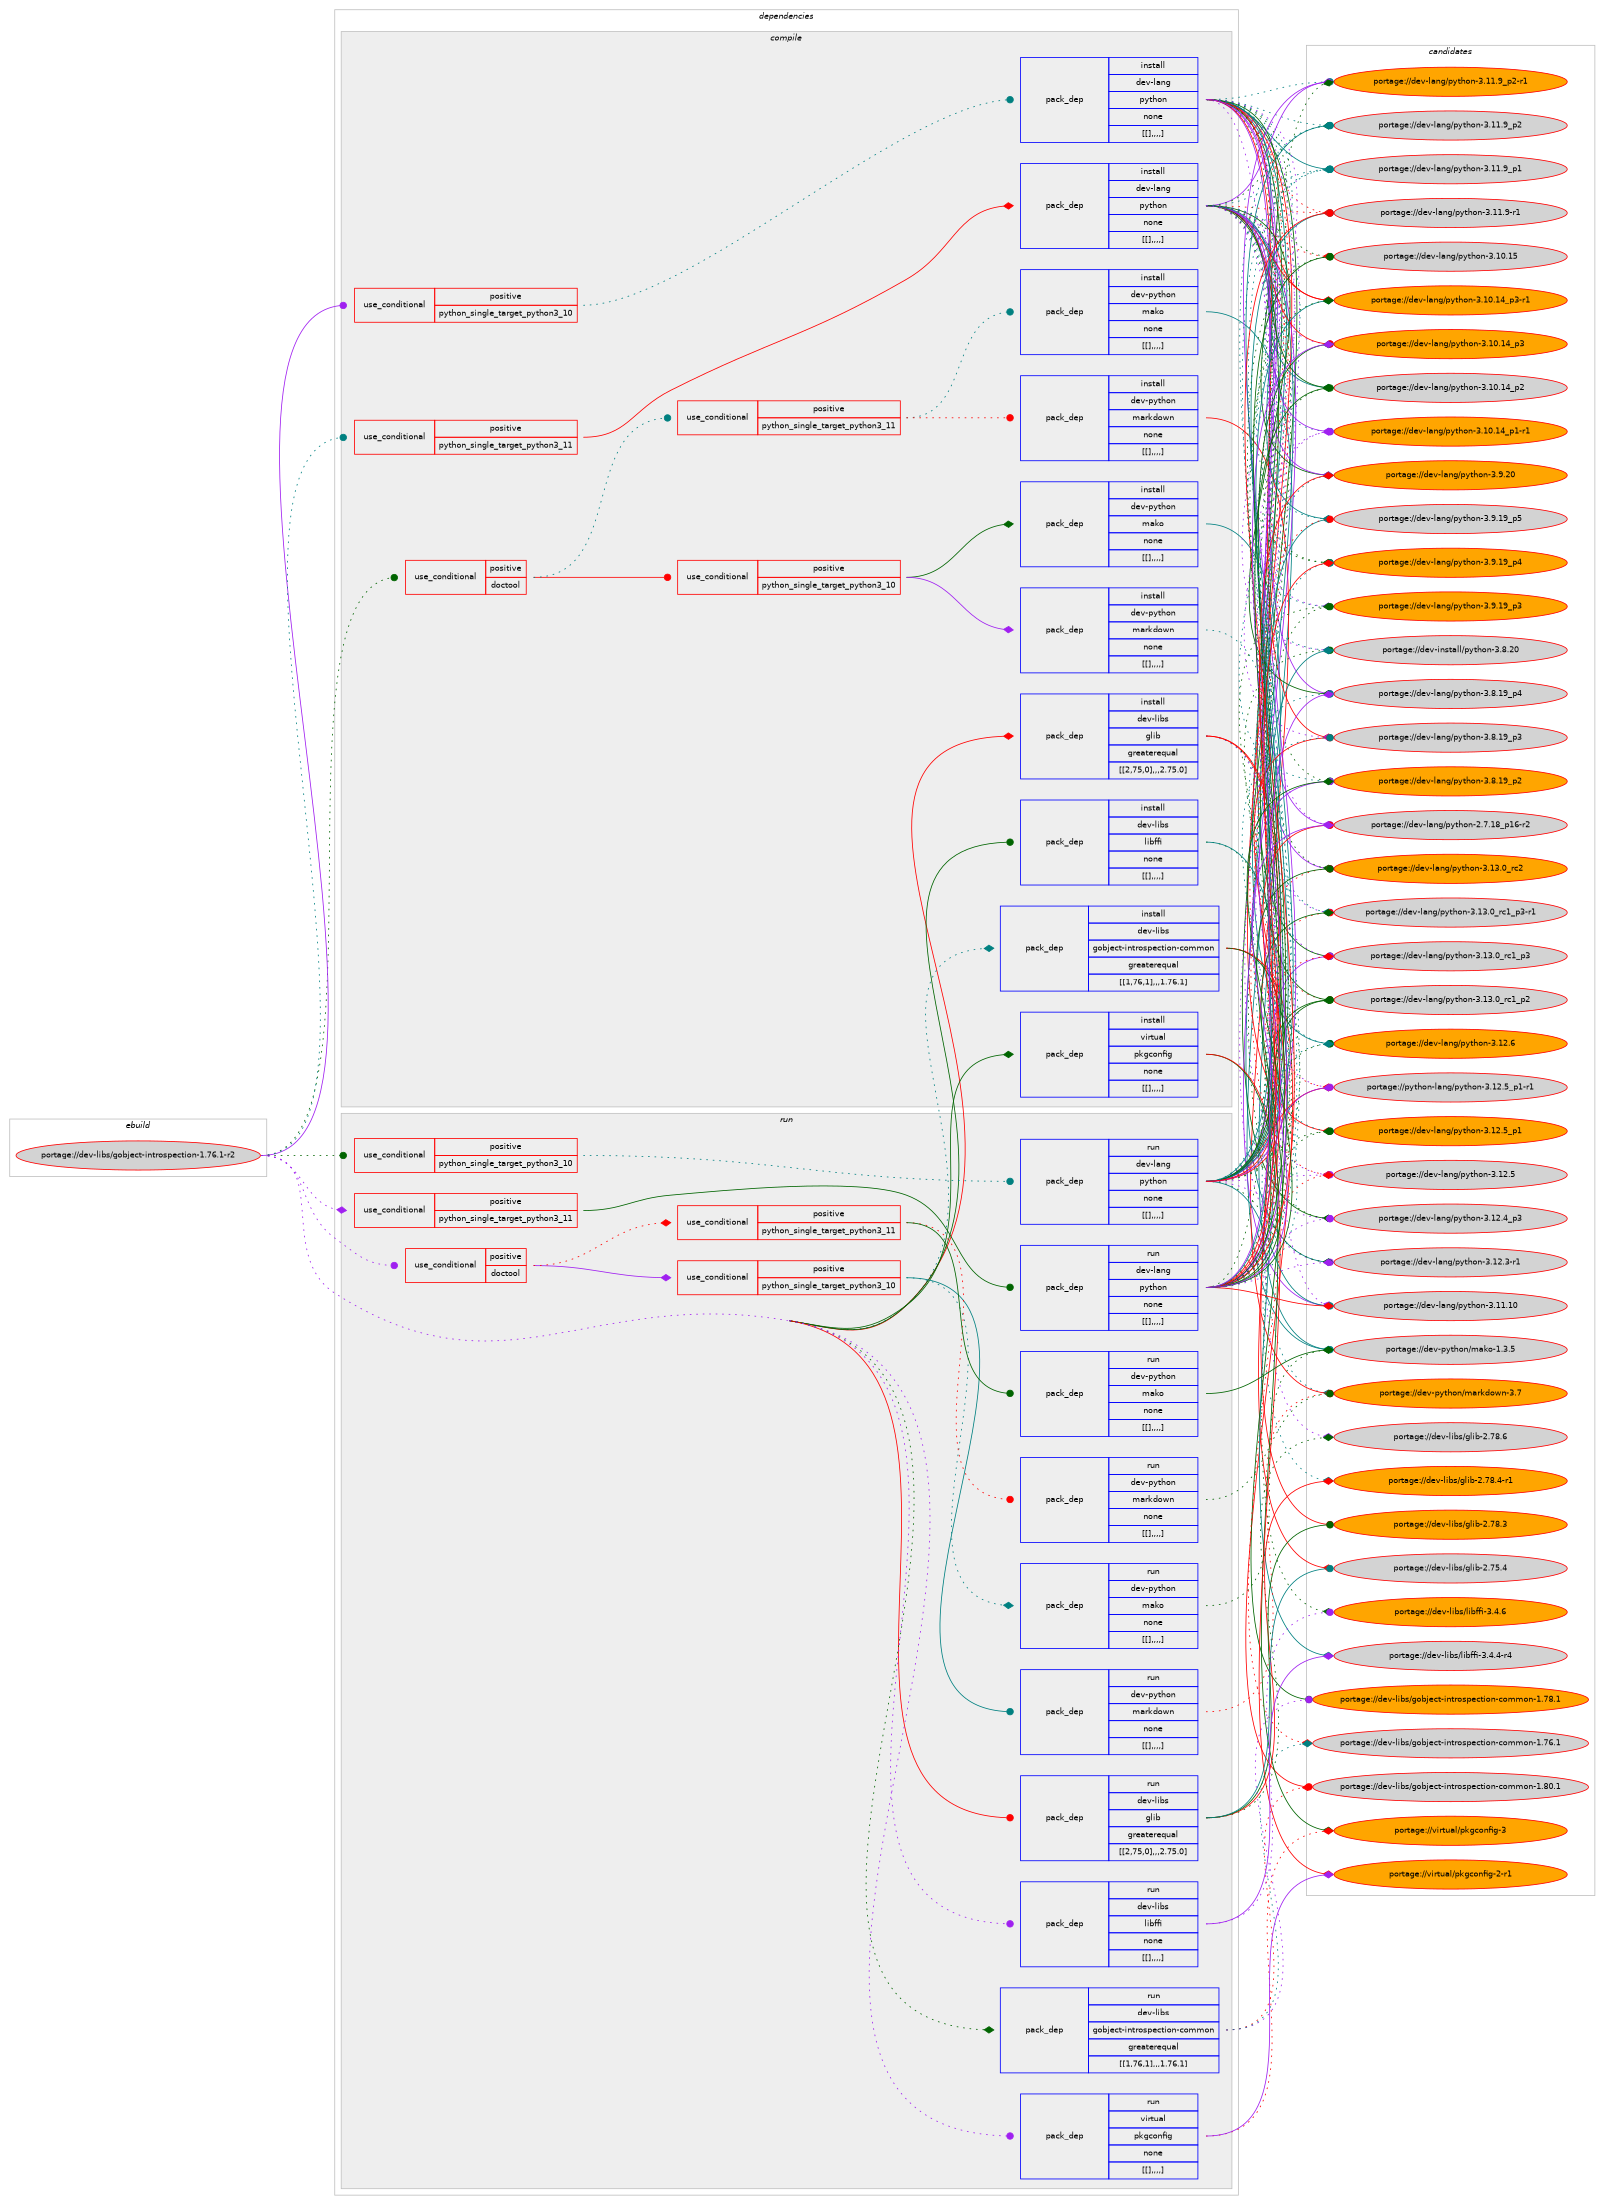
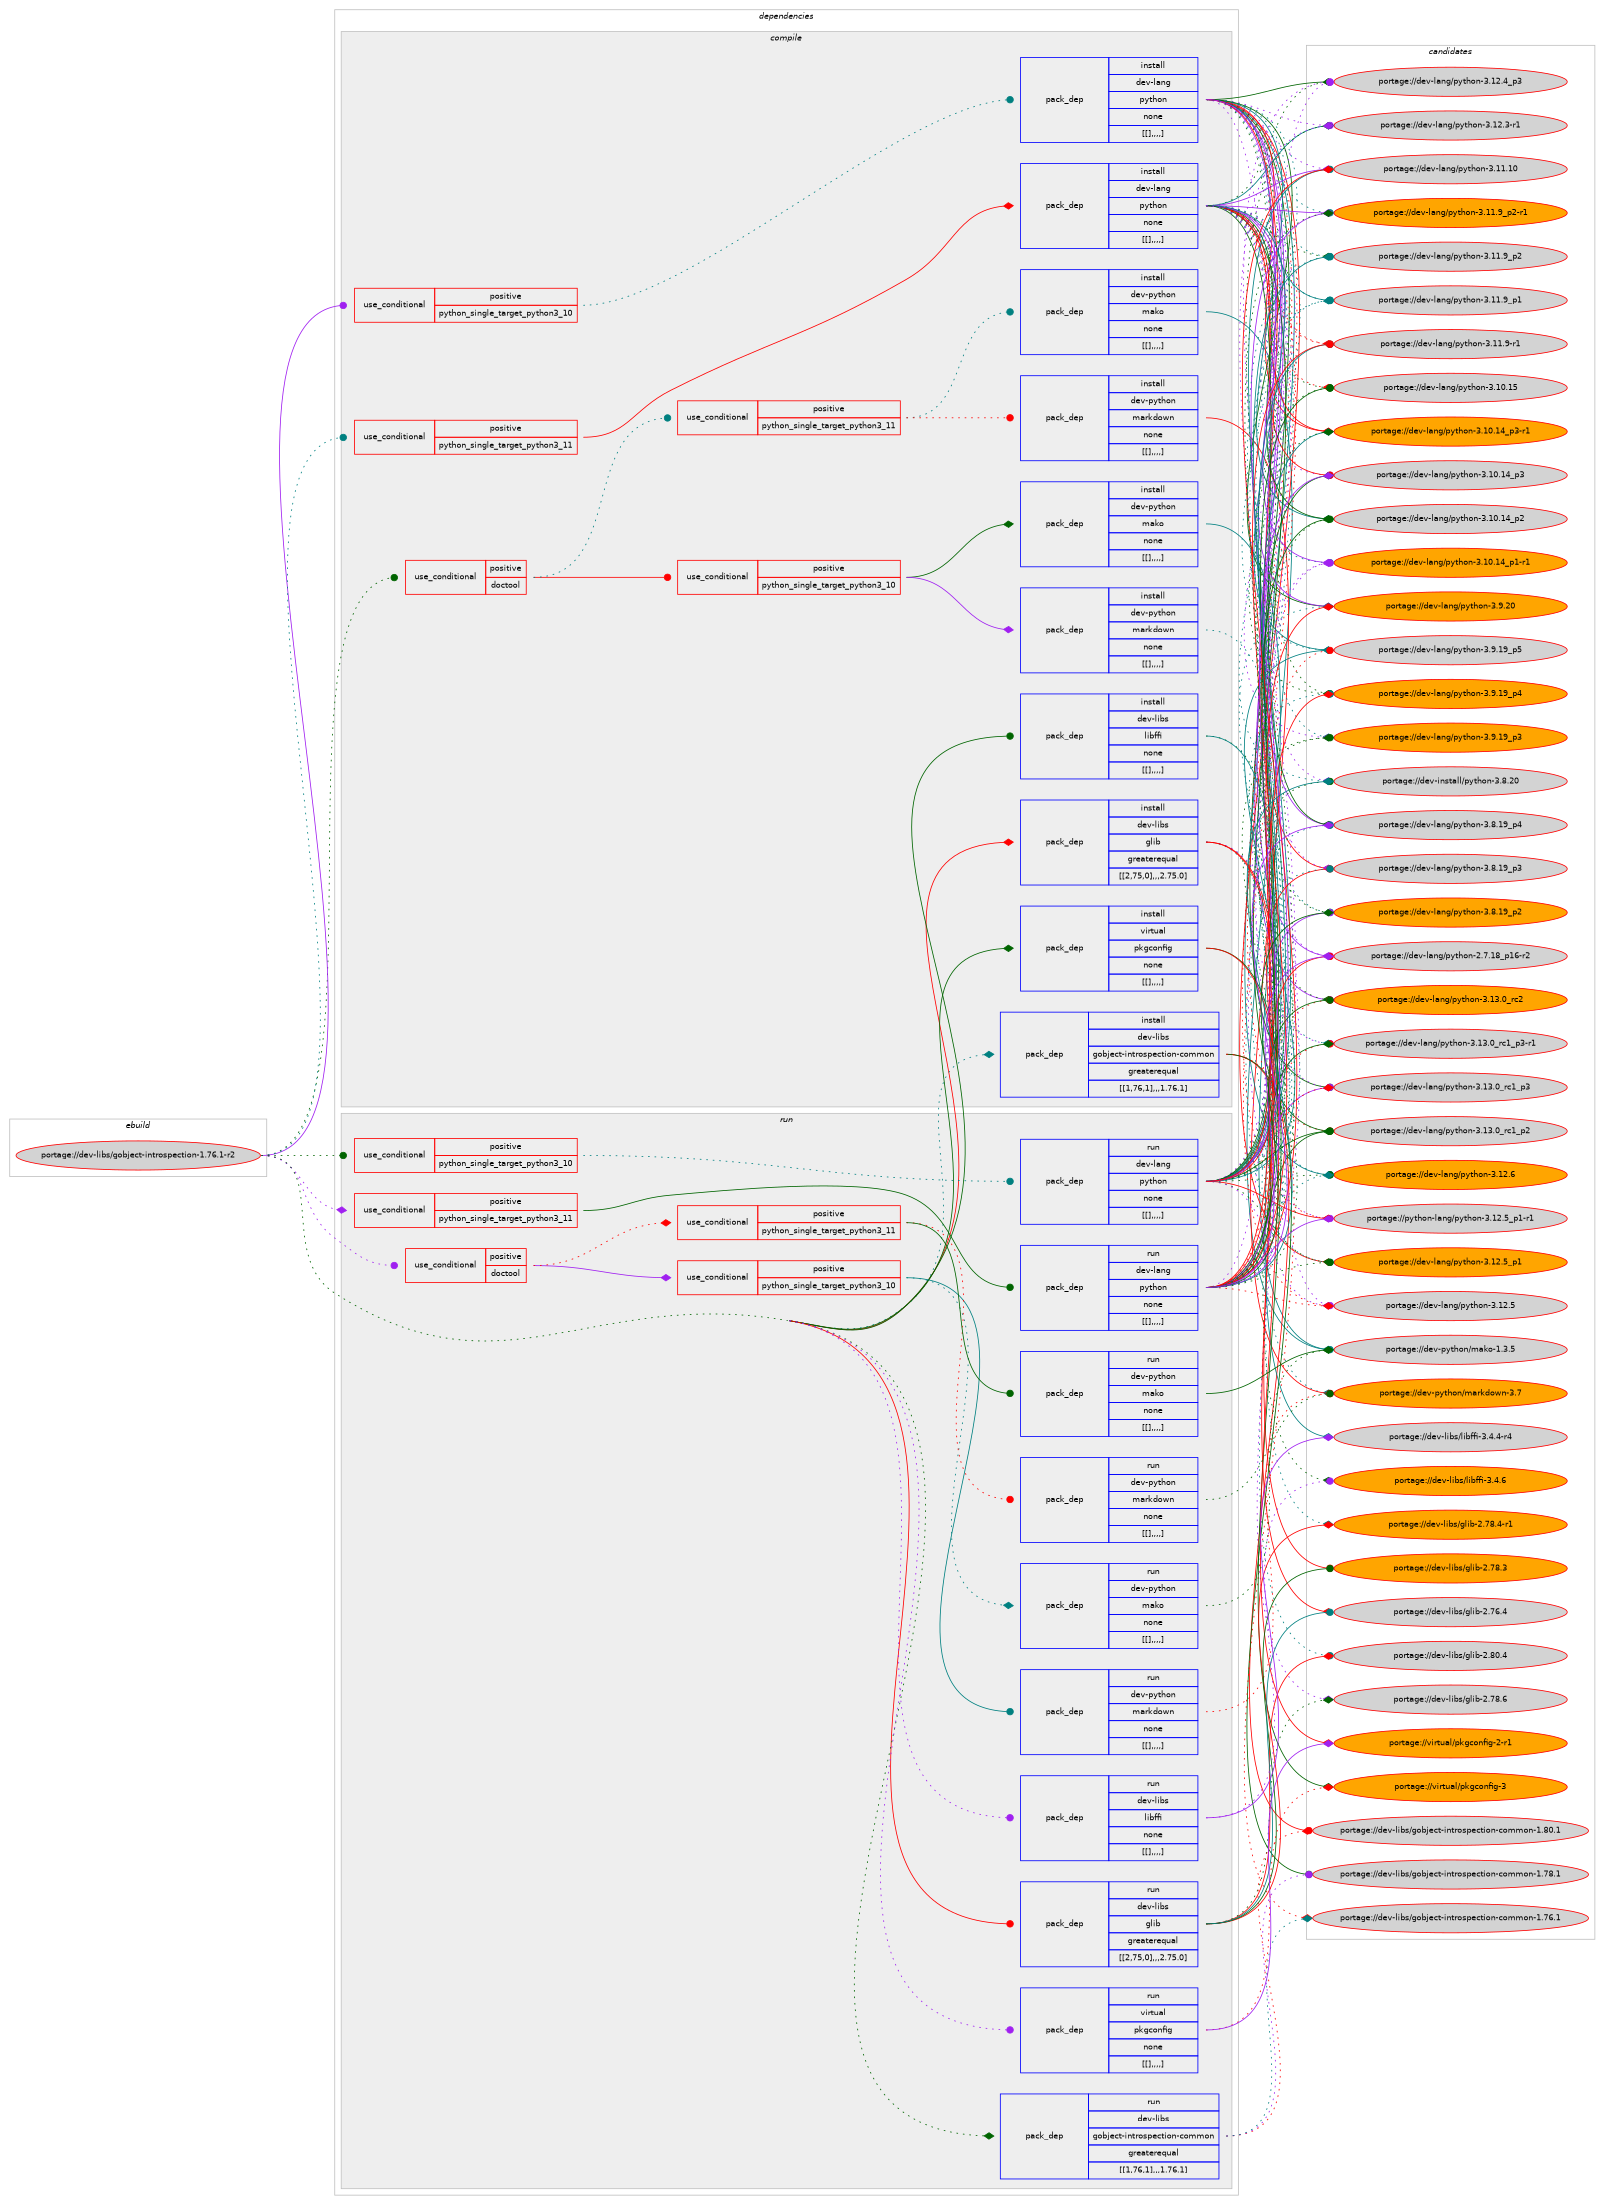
node "portage://dev-lang/python-3.10.14_p3": fillcolor orange -> lightgrey
node "portage://dev-libs/glib-2.75.4": label "portage://dev-libs/glib-2.75.4" -> "portage://dev-libs/glib-2.76.4"
node "portage://dev-libs/glib-2.80.4": added
node "portage://dev-libs/gobject-introspection-common-1.78.1": fillcolor orange -> lightgrey
